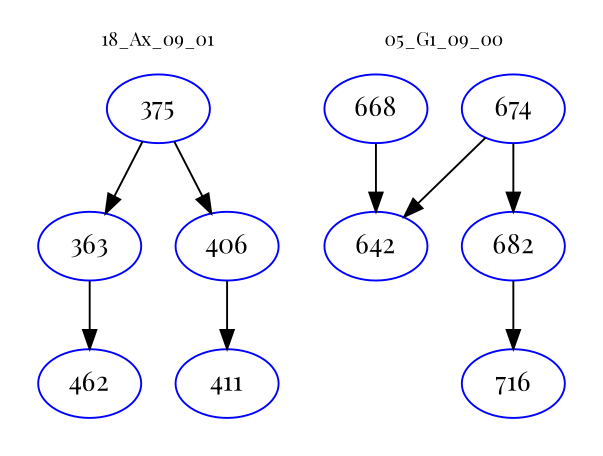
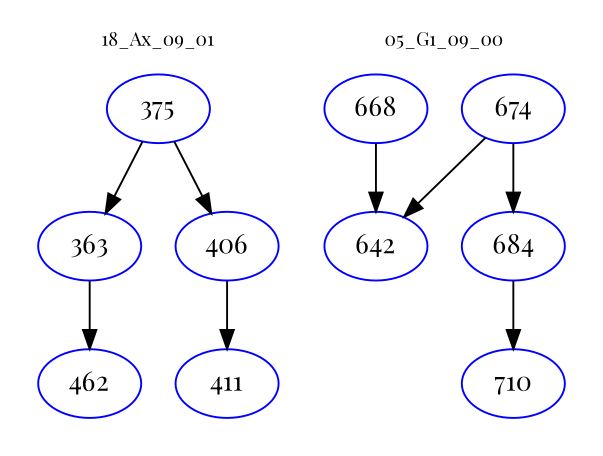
node "682": label "682" -> "684"
node "716": label "716" -> "710"
